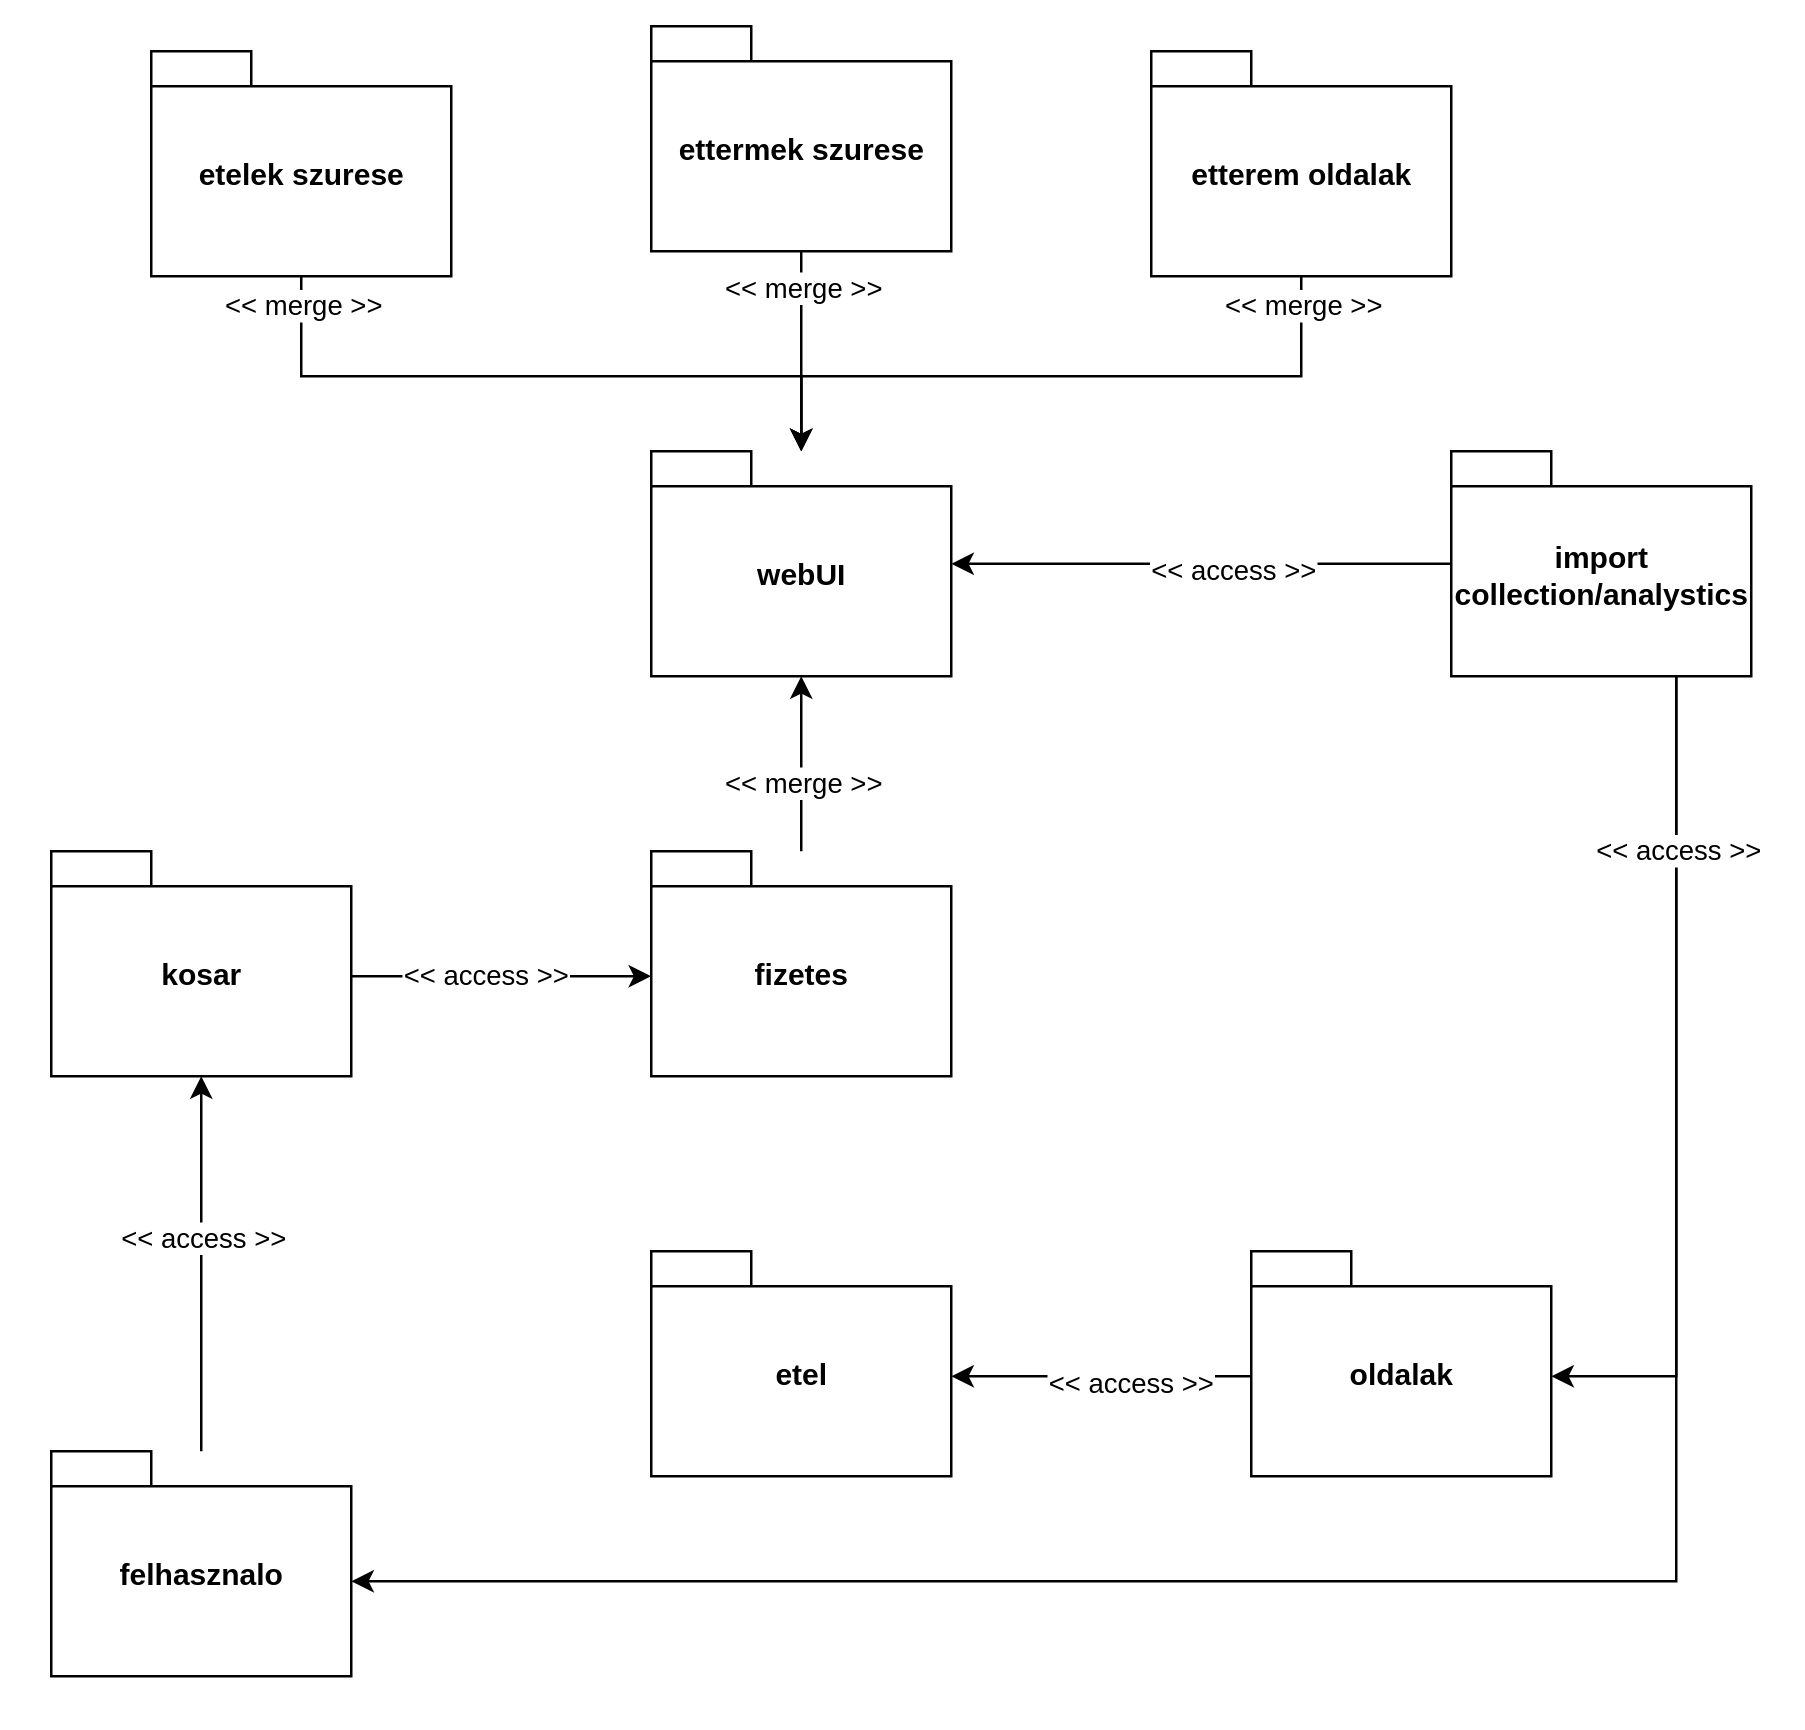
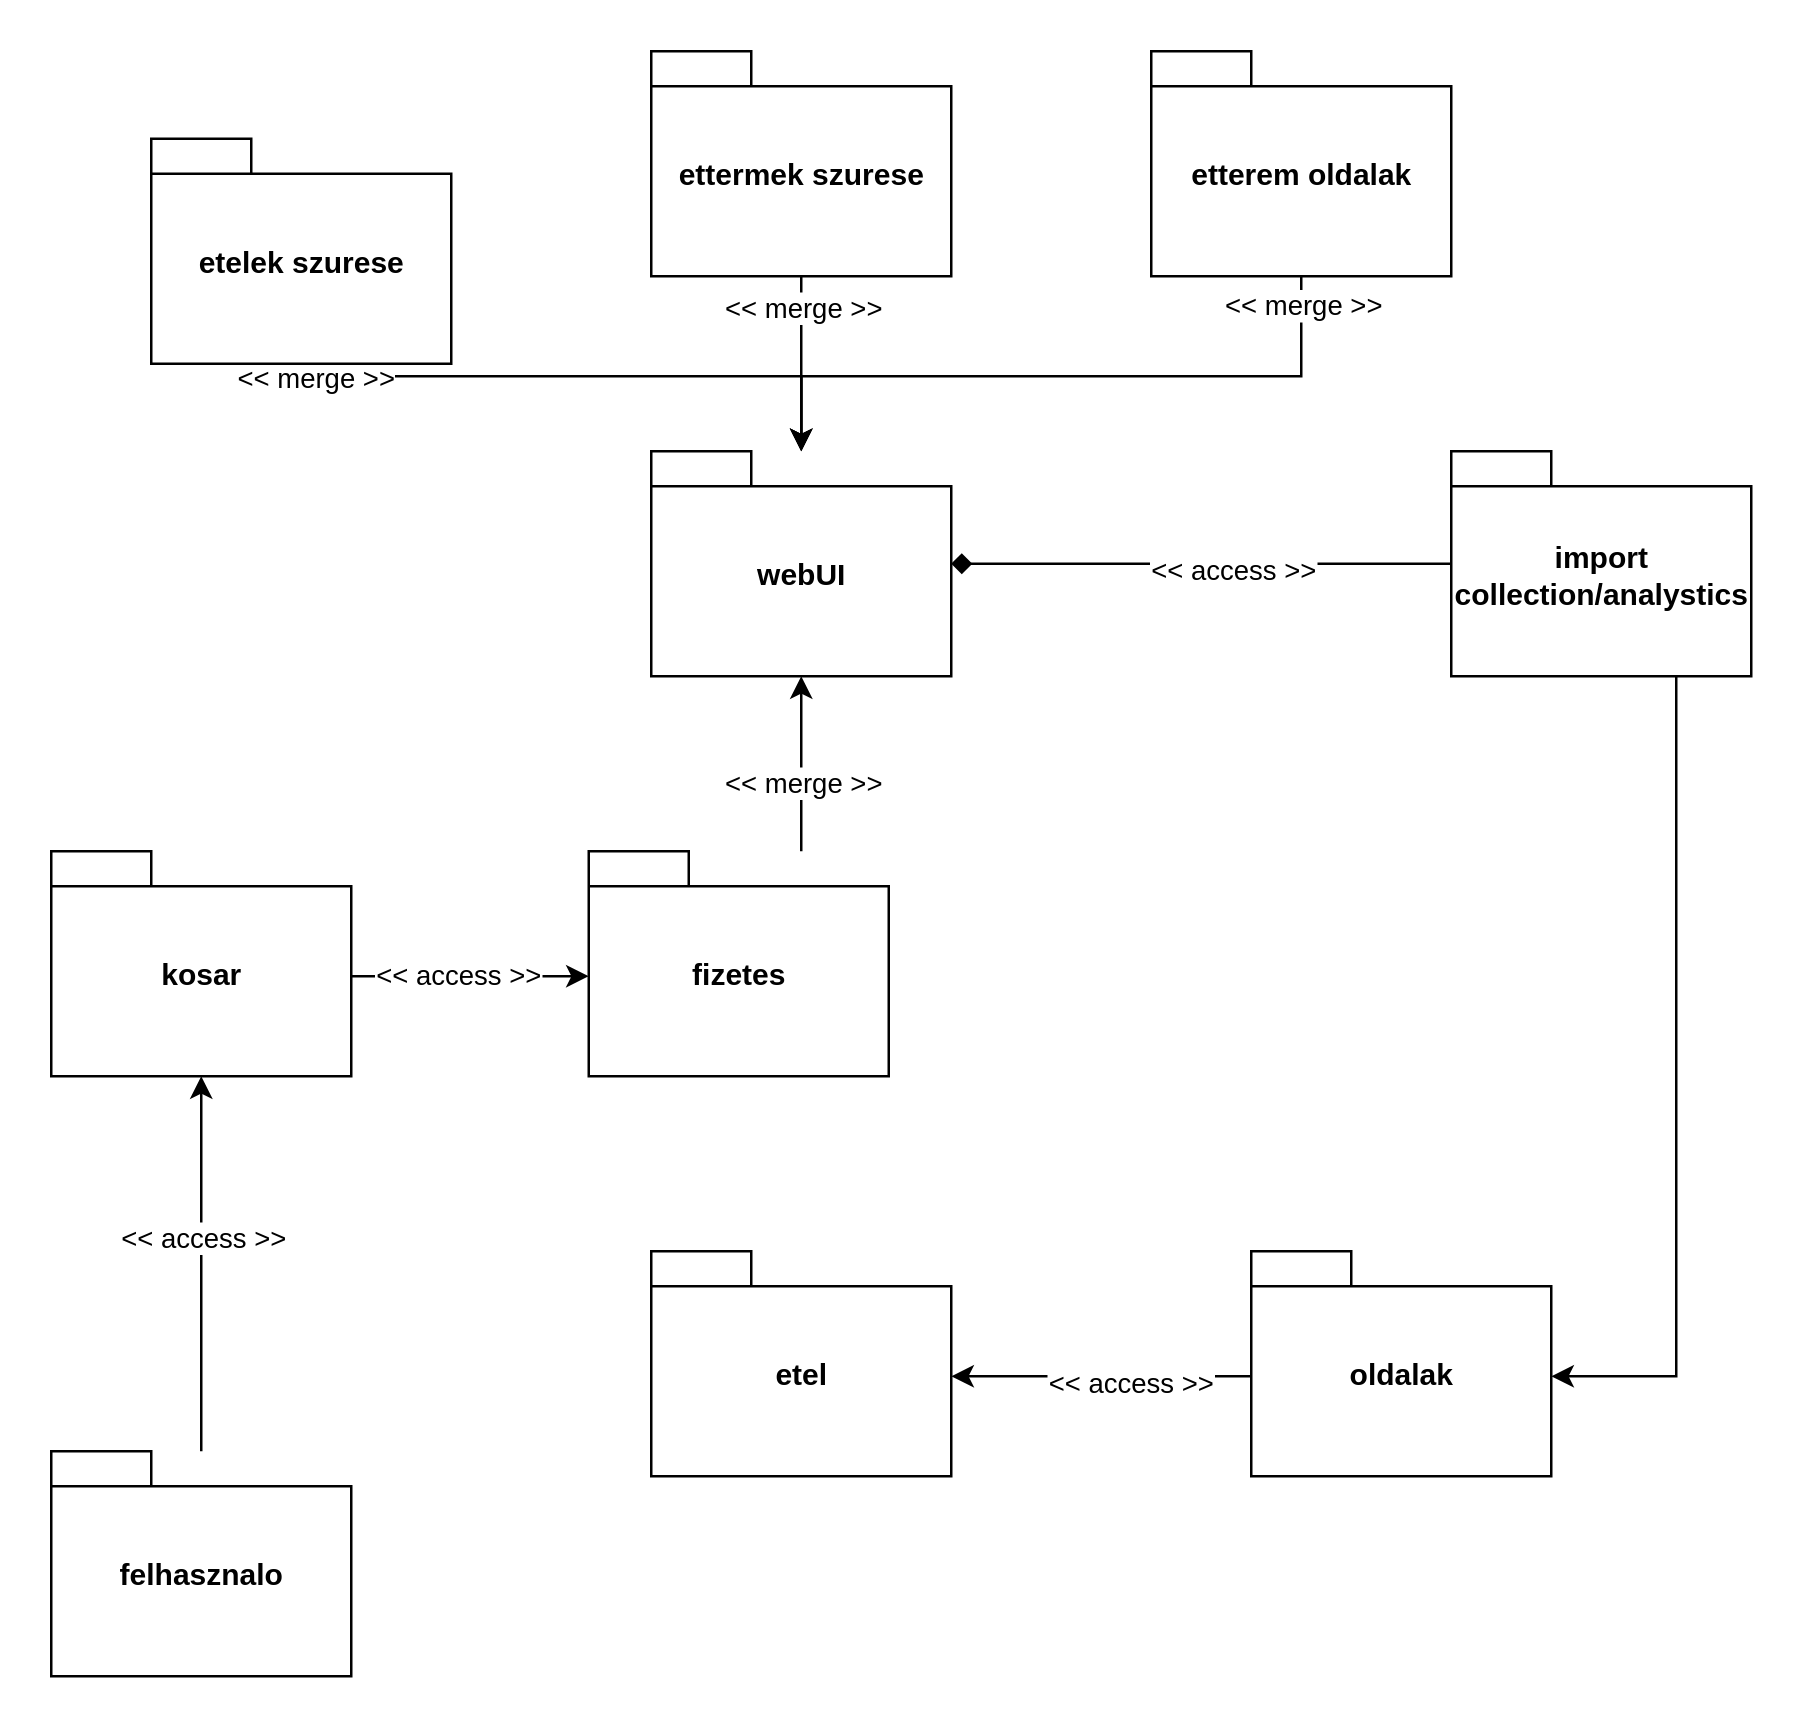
node "ettermek szurese": moved (801, 139) -> (801, 164)
node "etelek szurese": moved (301, 164) -> (301, 251)
edge "import collection/analystics" -> "webUI": arrowhead classic -> diamond
node "fizetes": moved (801, 964) -> (739, 964)
edge "import collection/analystics" -> "felhasznalo": removed, label "<< access >>"
